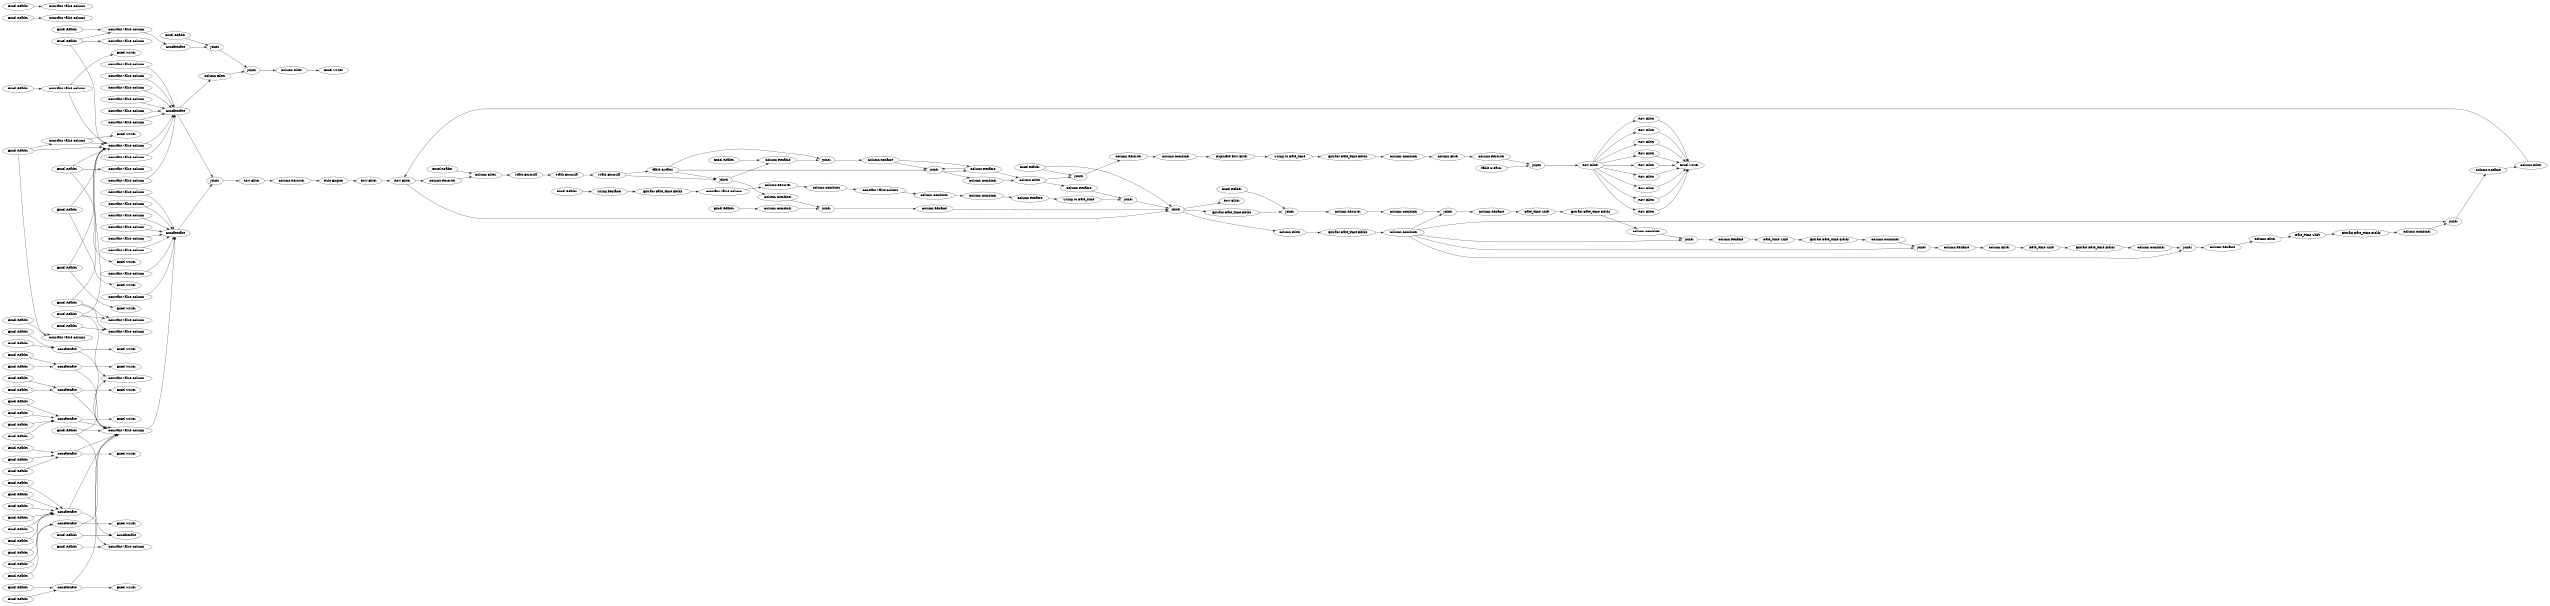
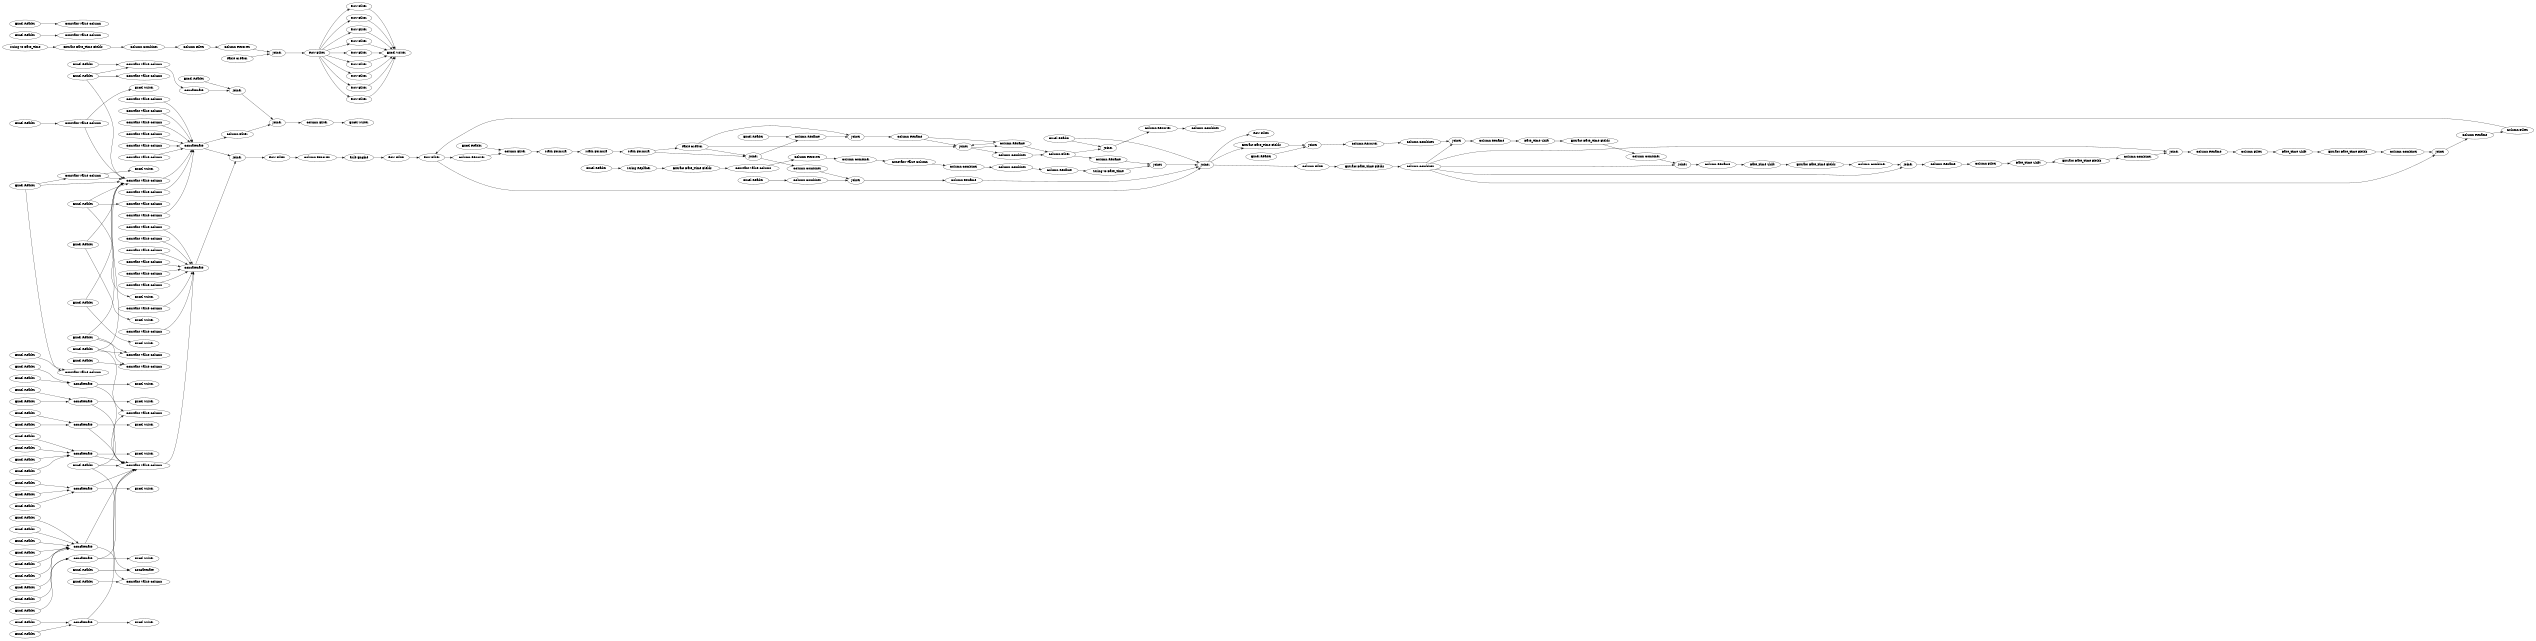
node "Duplicate Row Filter": removed
